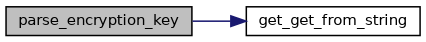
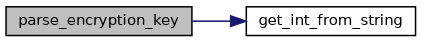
node "get_get_from_string": label "get_get_from_string" -> "get_int_from_string"
